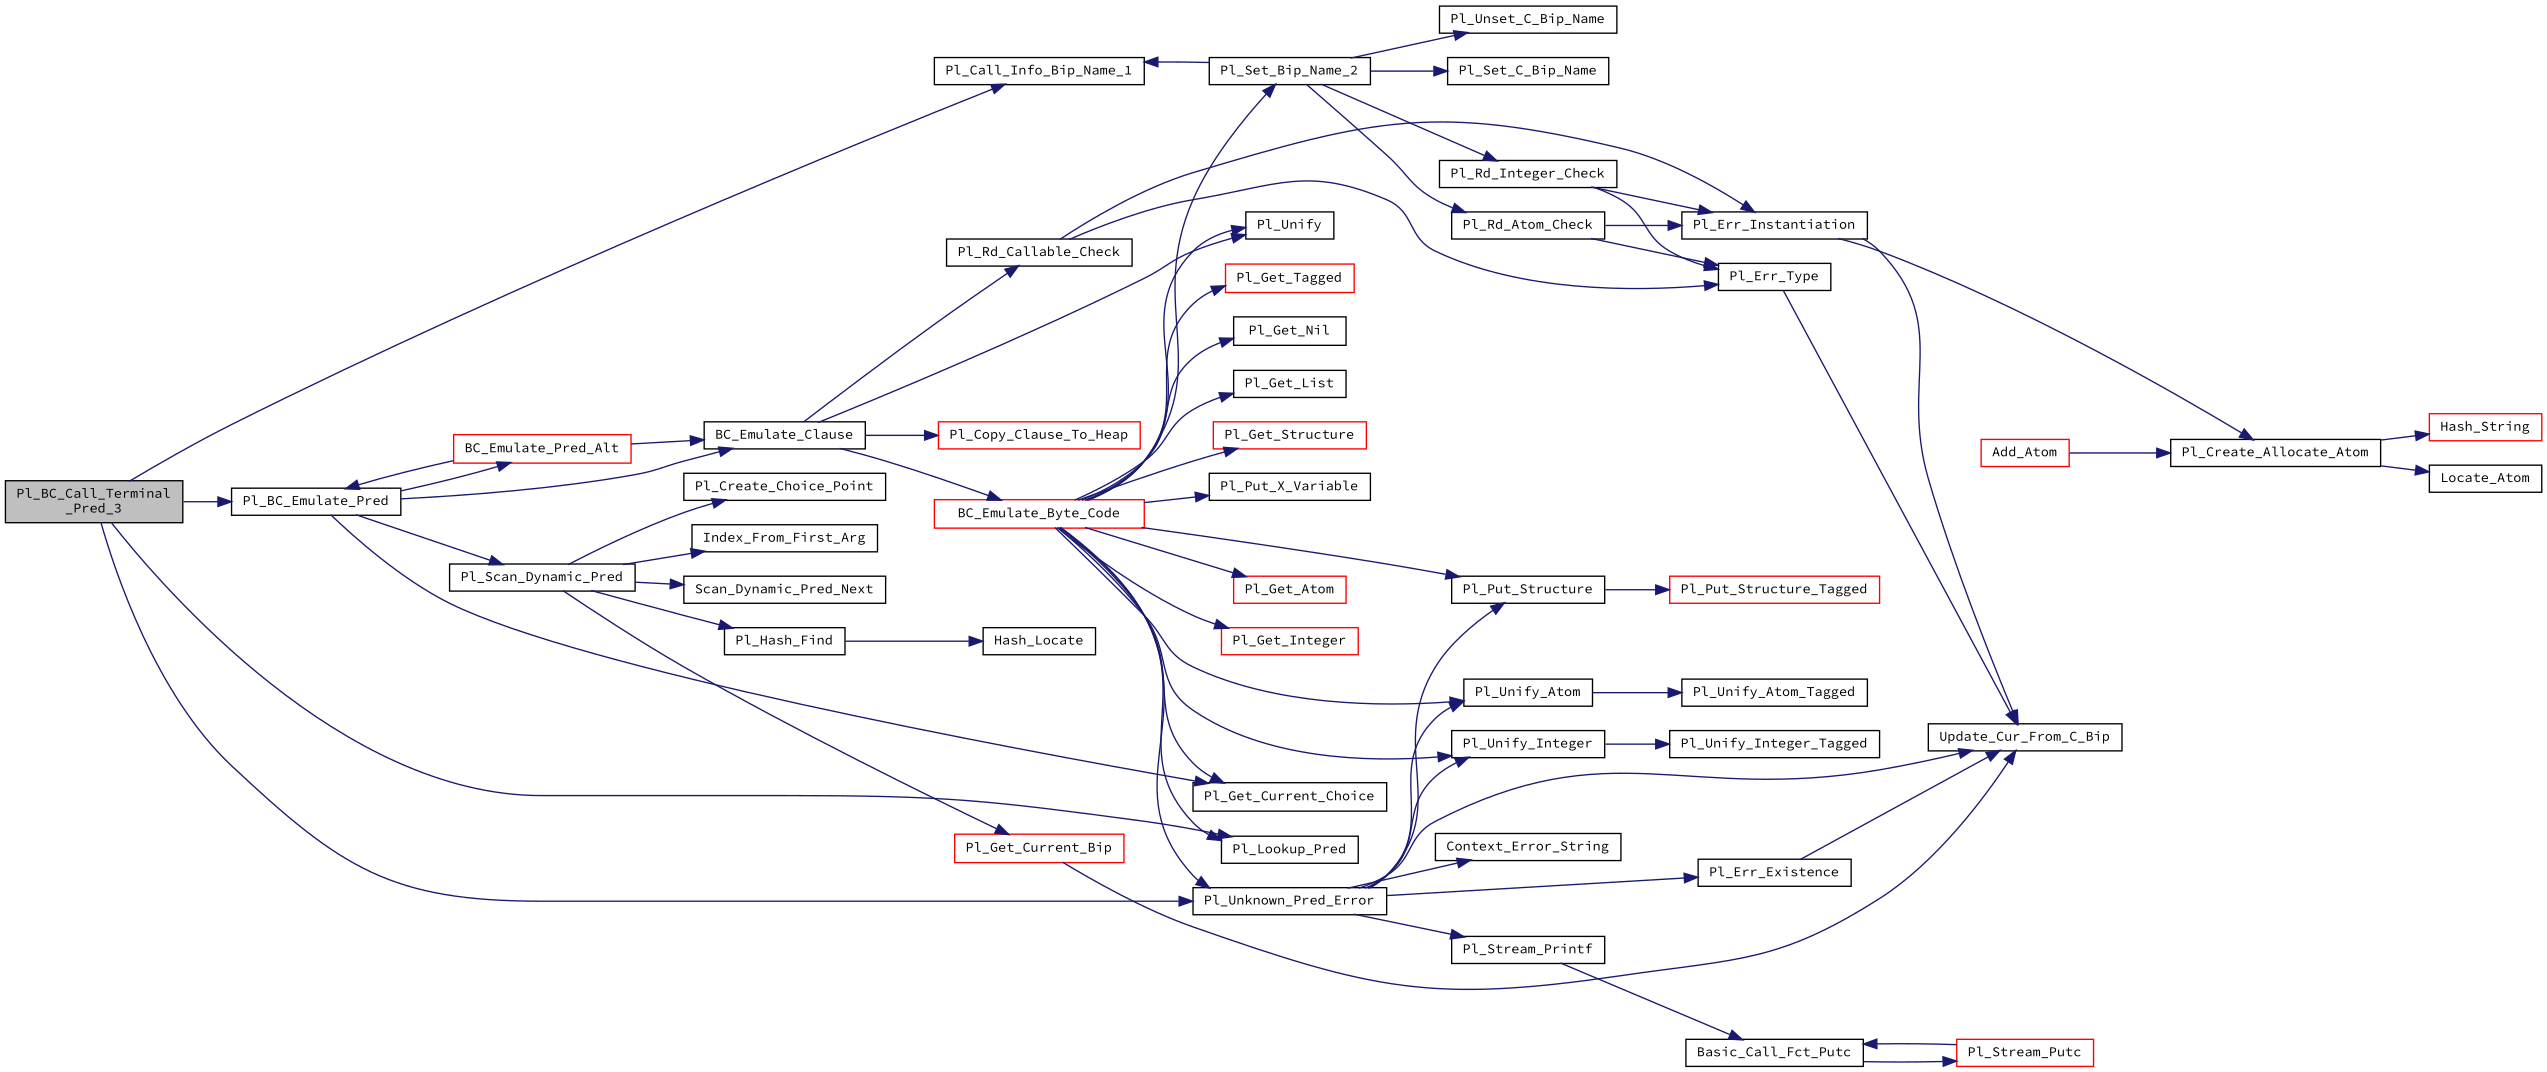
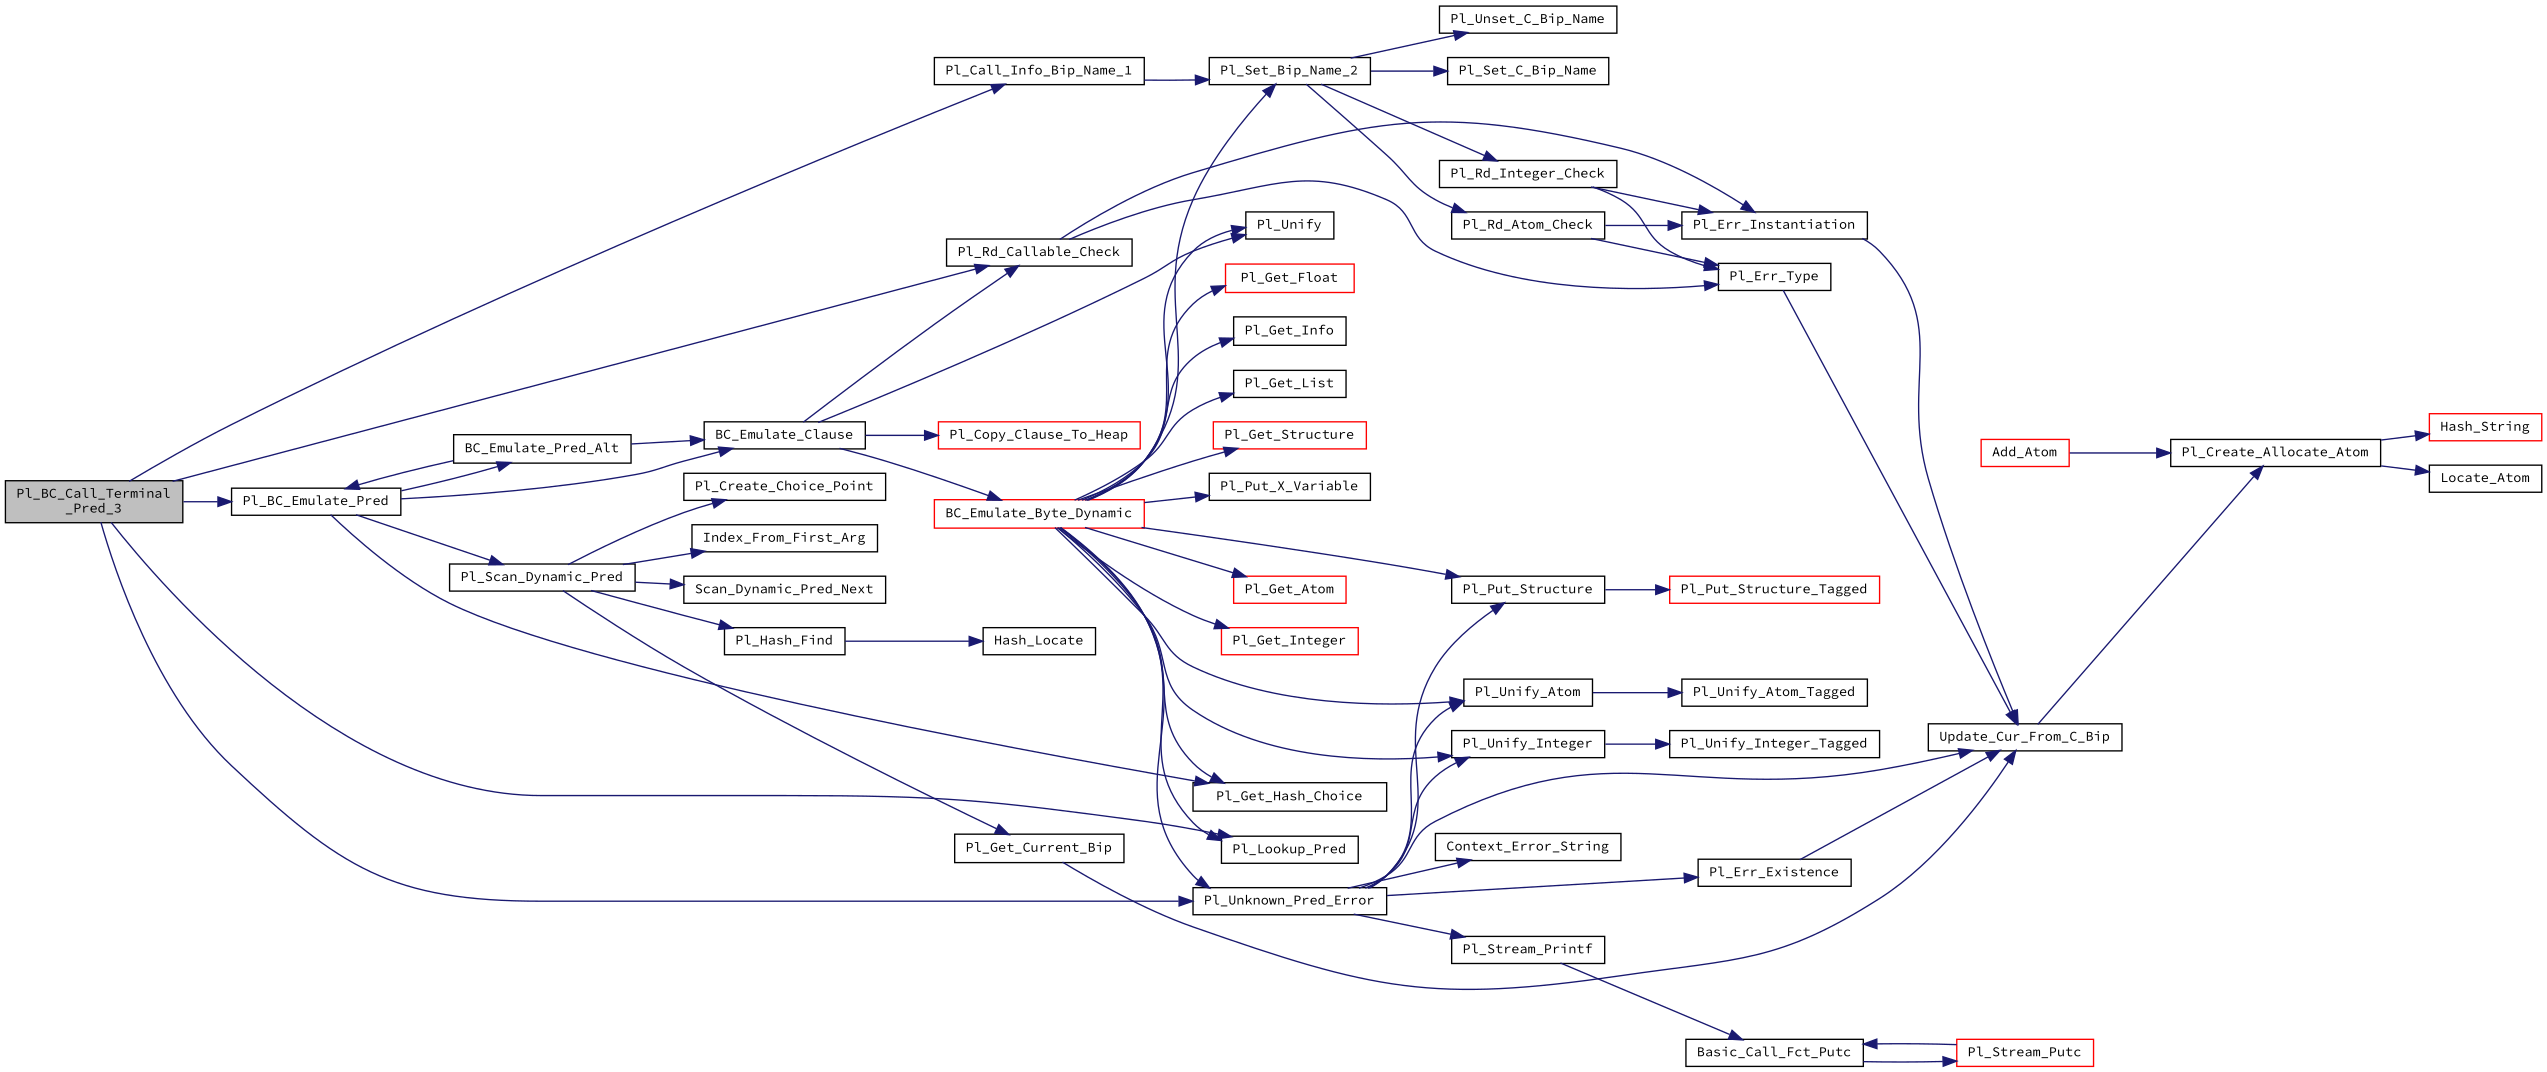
edge "Pl_Set_Bip_Name_2" -> "Pl_Call_Info_Bip_Name_1": reversed
node "Pl_Get_Tagged": label "Pl_Get_Tagged" -> "Pl_Get_Float"
edge "Pl_Err_Instantiation" -> "Pl_Create_Allocate_Atom": now "Update_Cur_From_C_Bip" -> "Pl_Create_Allocate_Atom"
node "Pl_Get_Nil": label "Pl_Get_Nil" -> "Pl_Get_Info"
edge "Pl_BC_Call_Terminal _Pred_3" -> "Pl_Rd_Callable_Check": added
node "BC_Emulate_Pred_Alt": color red -> black
node "BC_Emulate_Byte_Code": label "BC_Emulate_Byte_Code" -> "BC_Emulate_Byte_Dynamic"
node "Pl_Get_Current_Choice": label "Pl_Get_Current_Choice" -> "Pl_Get_Hash_Choice"
node "Pl_Get_Current_Bip": color red -> black
